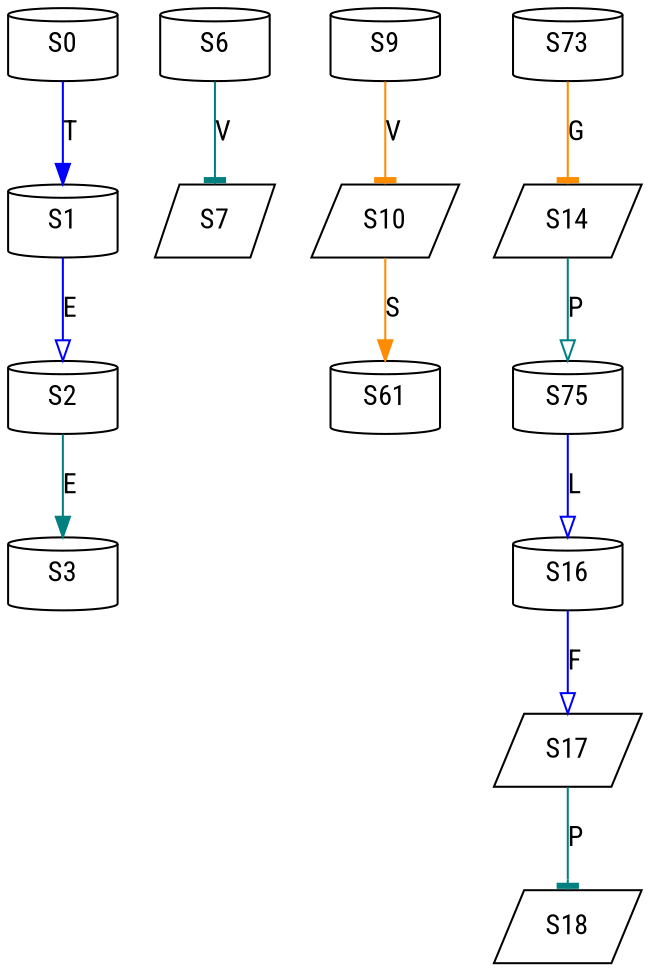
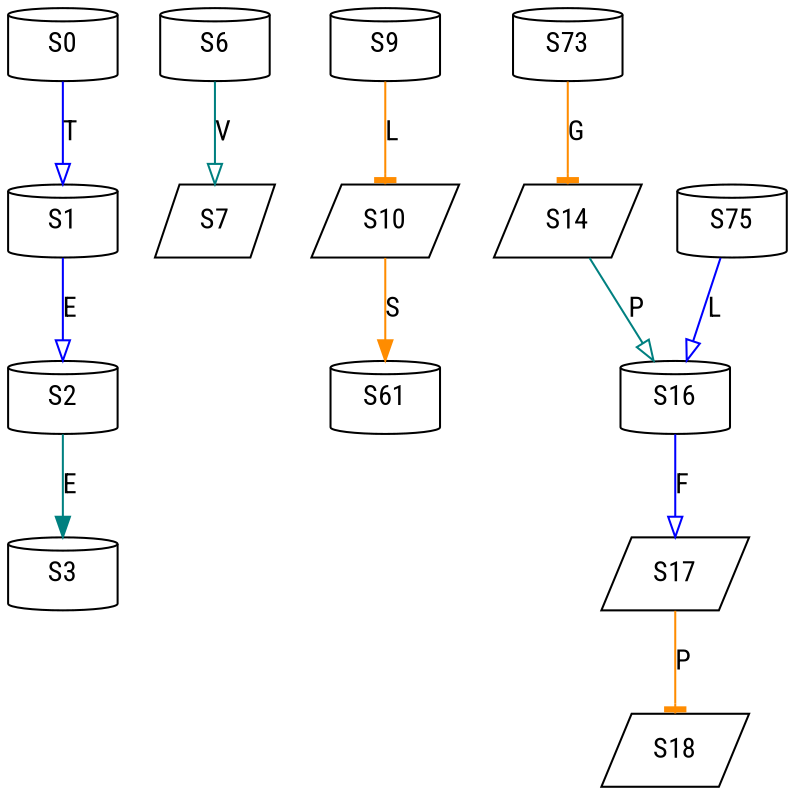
edge "S0" -> "S1": arrowhead normal -> onormal
edge "S6" -> "S7": arrowhead tee -> onormal
edge "S9" -> "S10": label "V" -> "L"
edge "S14" -> "S75": now "S14" -> "S16"
edge "S17" -> "S18": color teal -> darkorange
